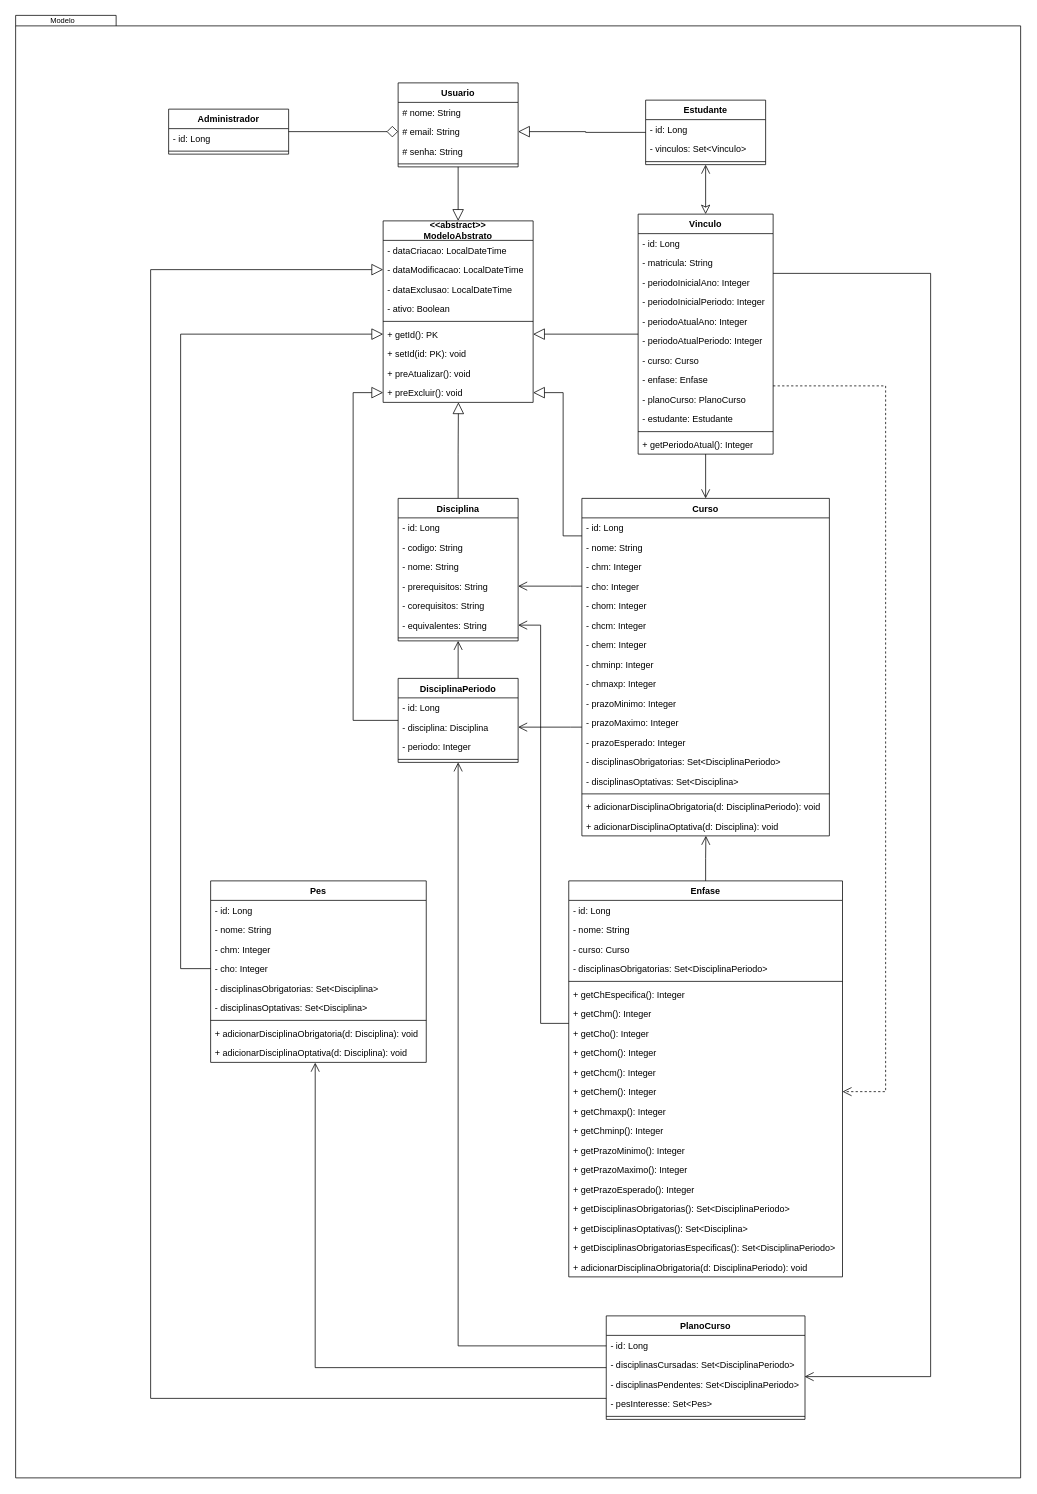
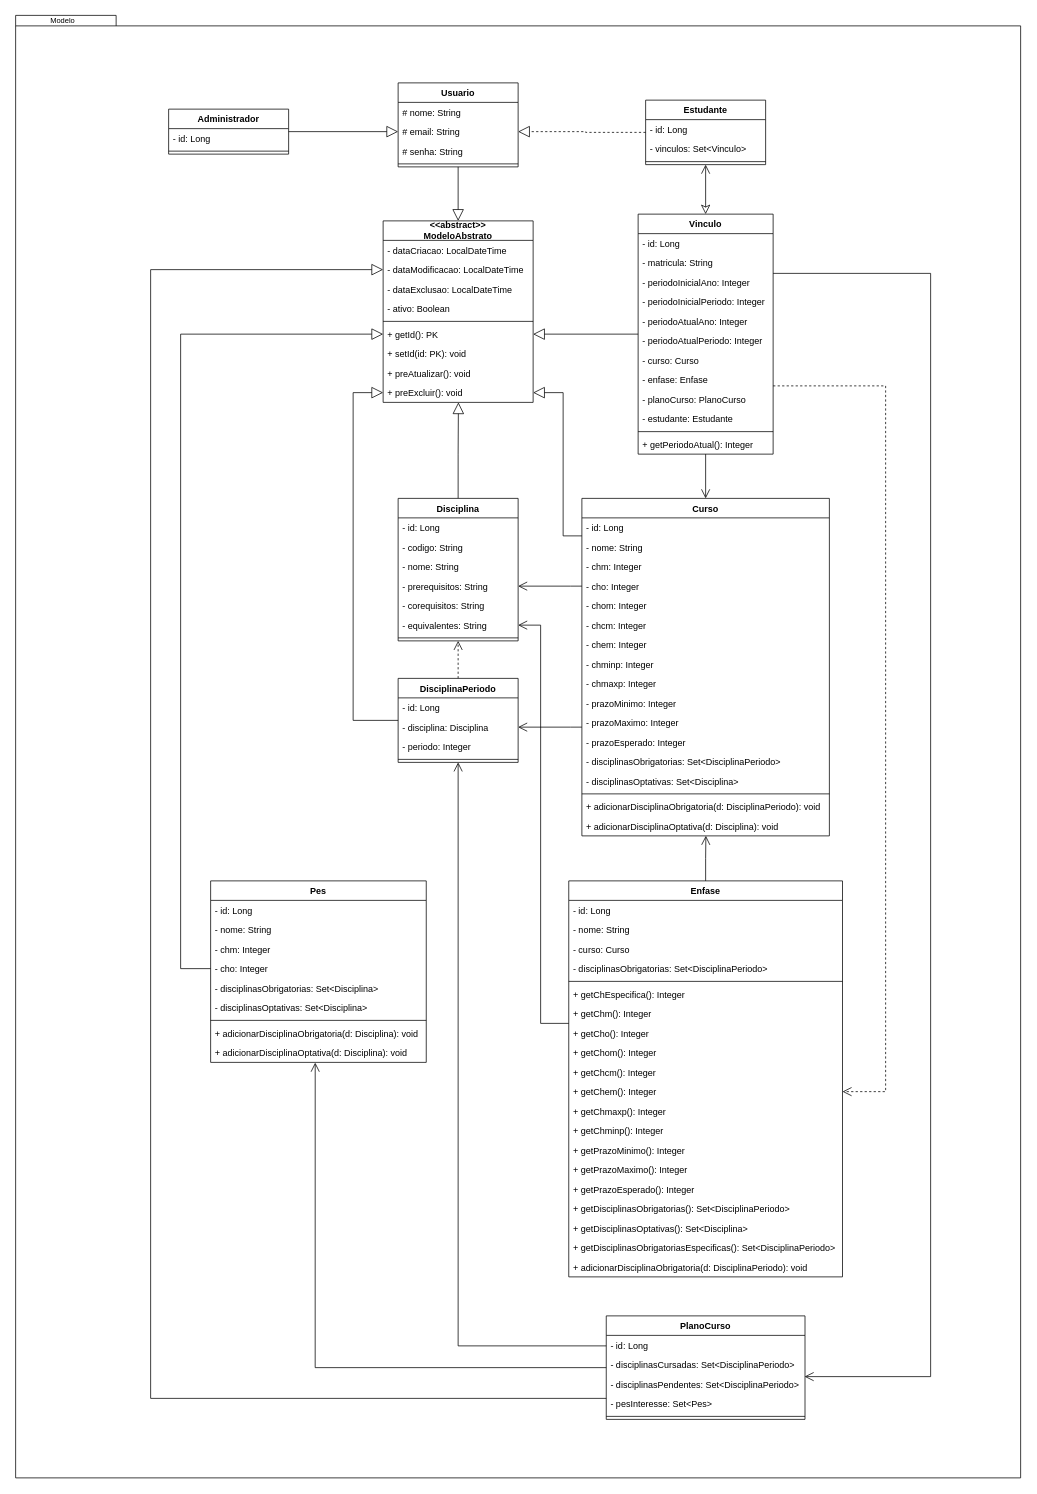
edge "Administrador" -> "# email: String": arrowhead diamond -> block
edge "Estudante" -> "# email: String": style solid -> dashed
edge "DisciplinaPeriodo" -> "Disciplina": style solid -> dashed
